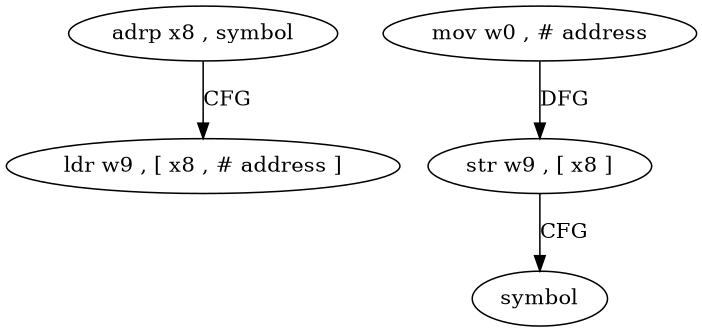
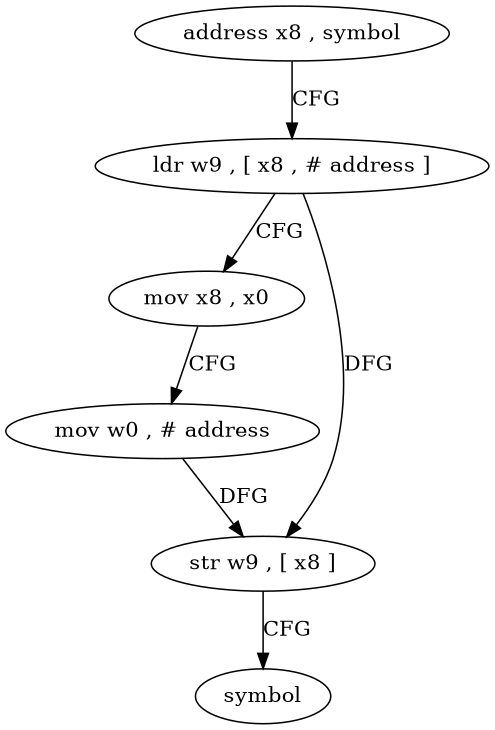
node "adrp x8 , symbol": label "adrp x8 , symbol" -> "address x8 , symbol"
node "mov x8 , x0": added
edge "ldr w9 , [ x8 , # address ]" -> "str w9 , [ x8 ]": added, label "DFG"
